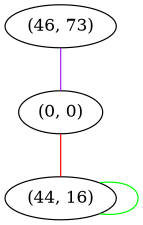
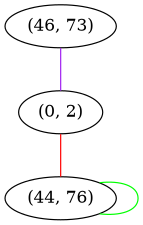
node "(0, 0)": label "(0, 0)" -> "(0, 2)"
node "(44, 16)": label "(44, 16)" -> "(44, 76)"
